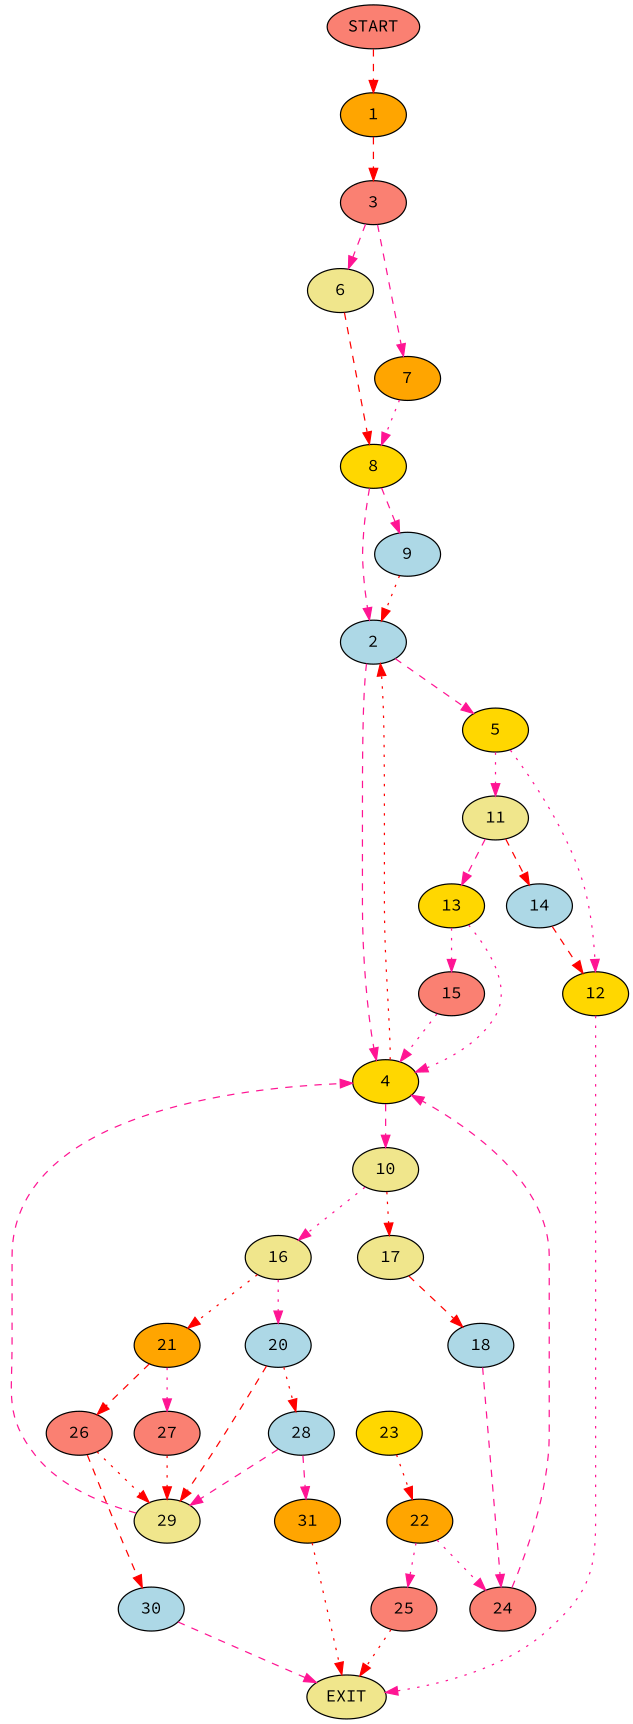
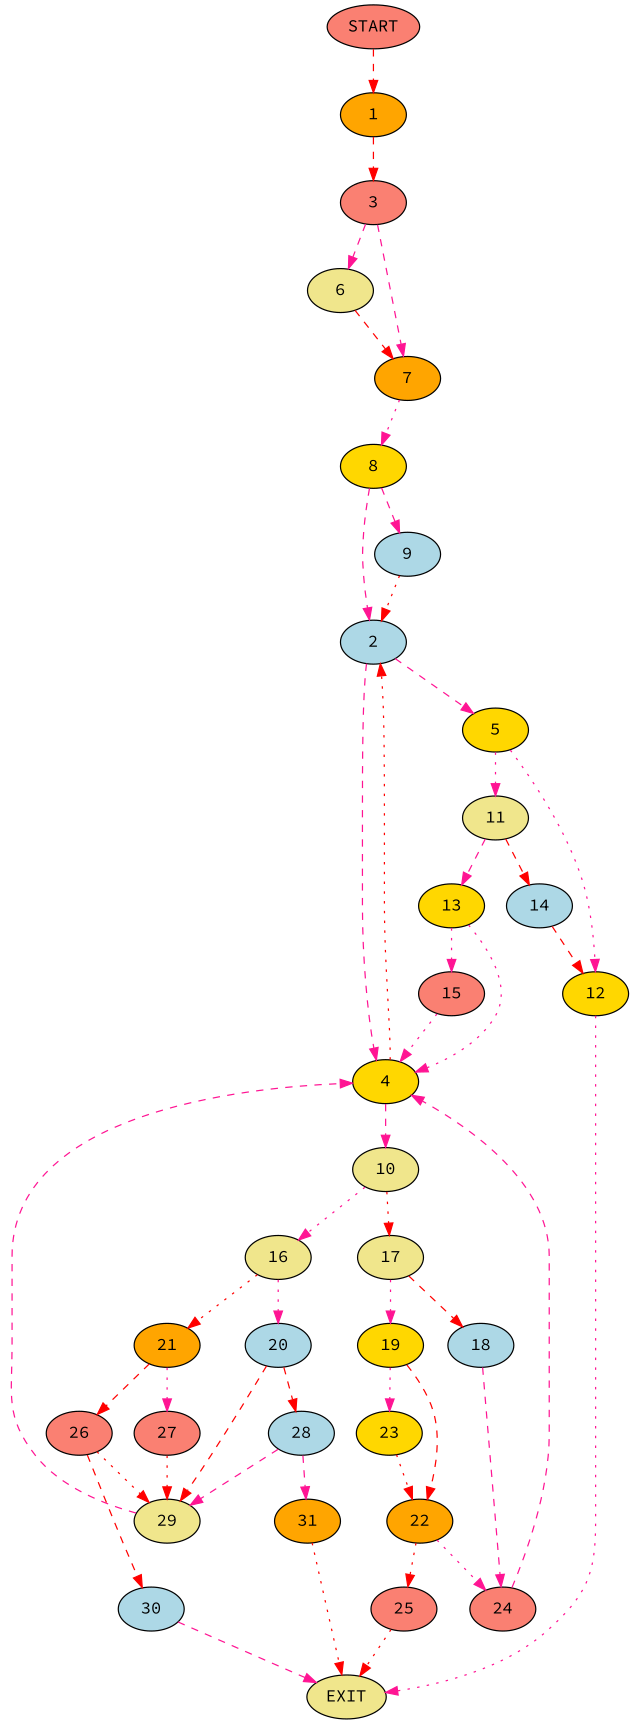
edge "6" -> "8": now "6" -> "7"
node "19": added
edge "20" -> "28": style dotted -> dashed
edge "22" -> "25": color deeppink -> red
